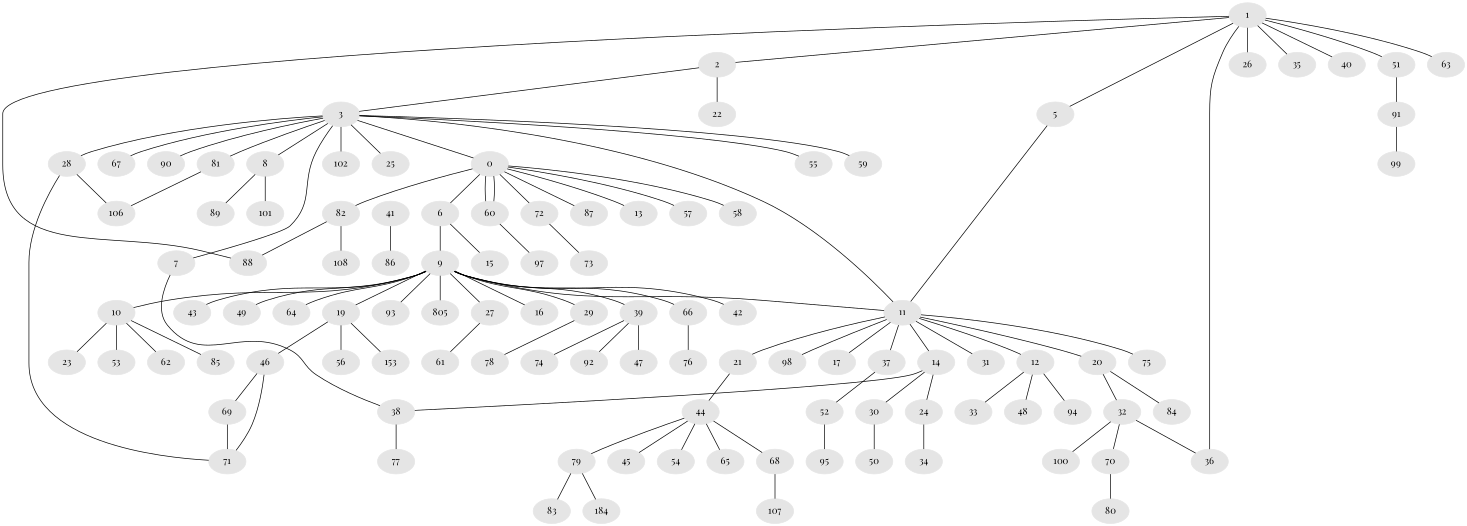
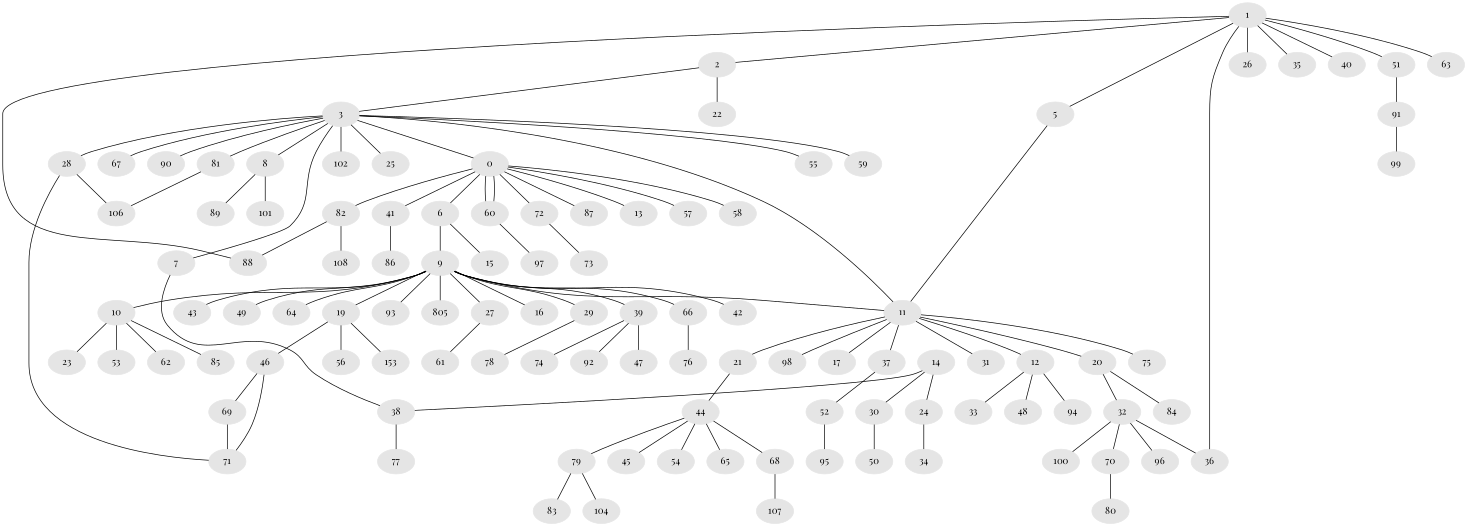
edge "0" -- "41": added
edge "11" -- "14": removed
node "96": added
node "184": label "184" -> "104"
